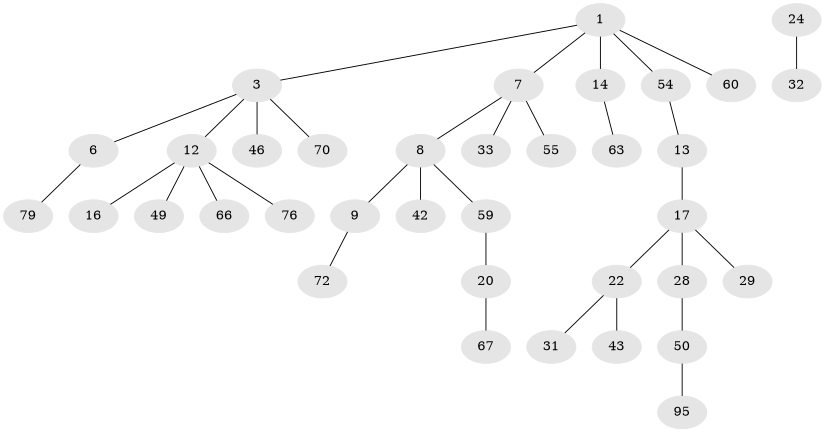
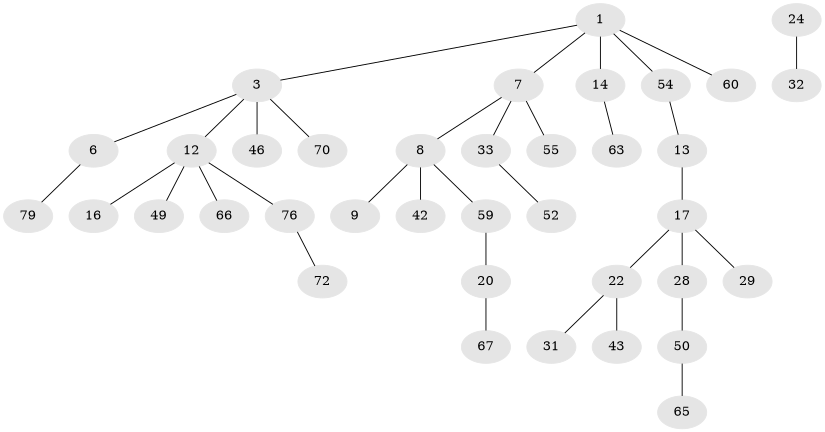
node "52": added
edge "9" -- "72": now "76" -- "72"
node "95": label "95" -> "65"
